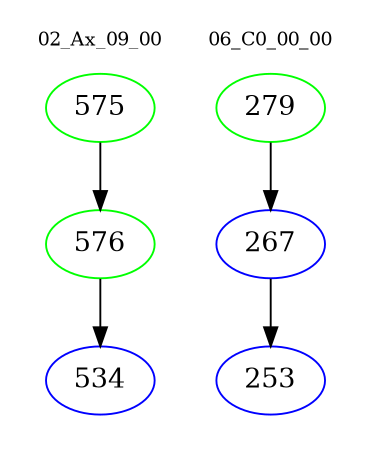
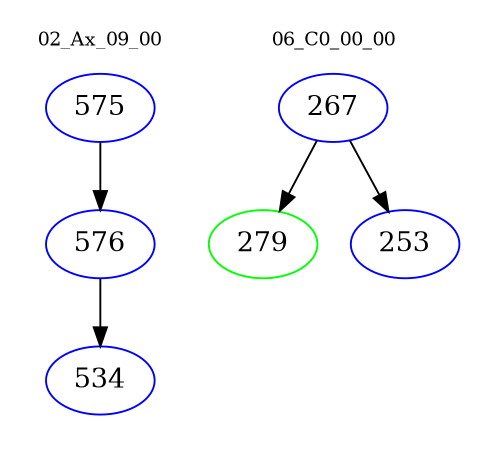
node "575": color green -> blue
edge "279" -> "267": reversed
node "576": color green -> blue
